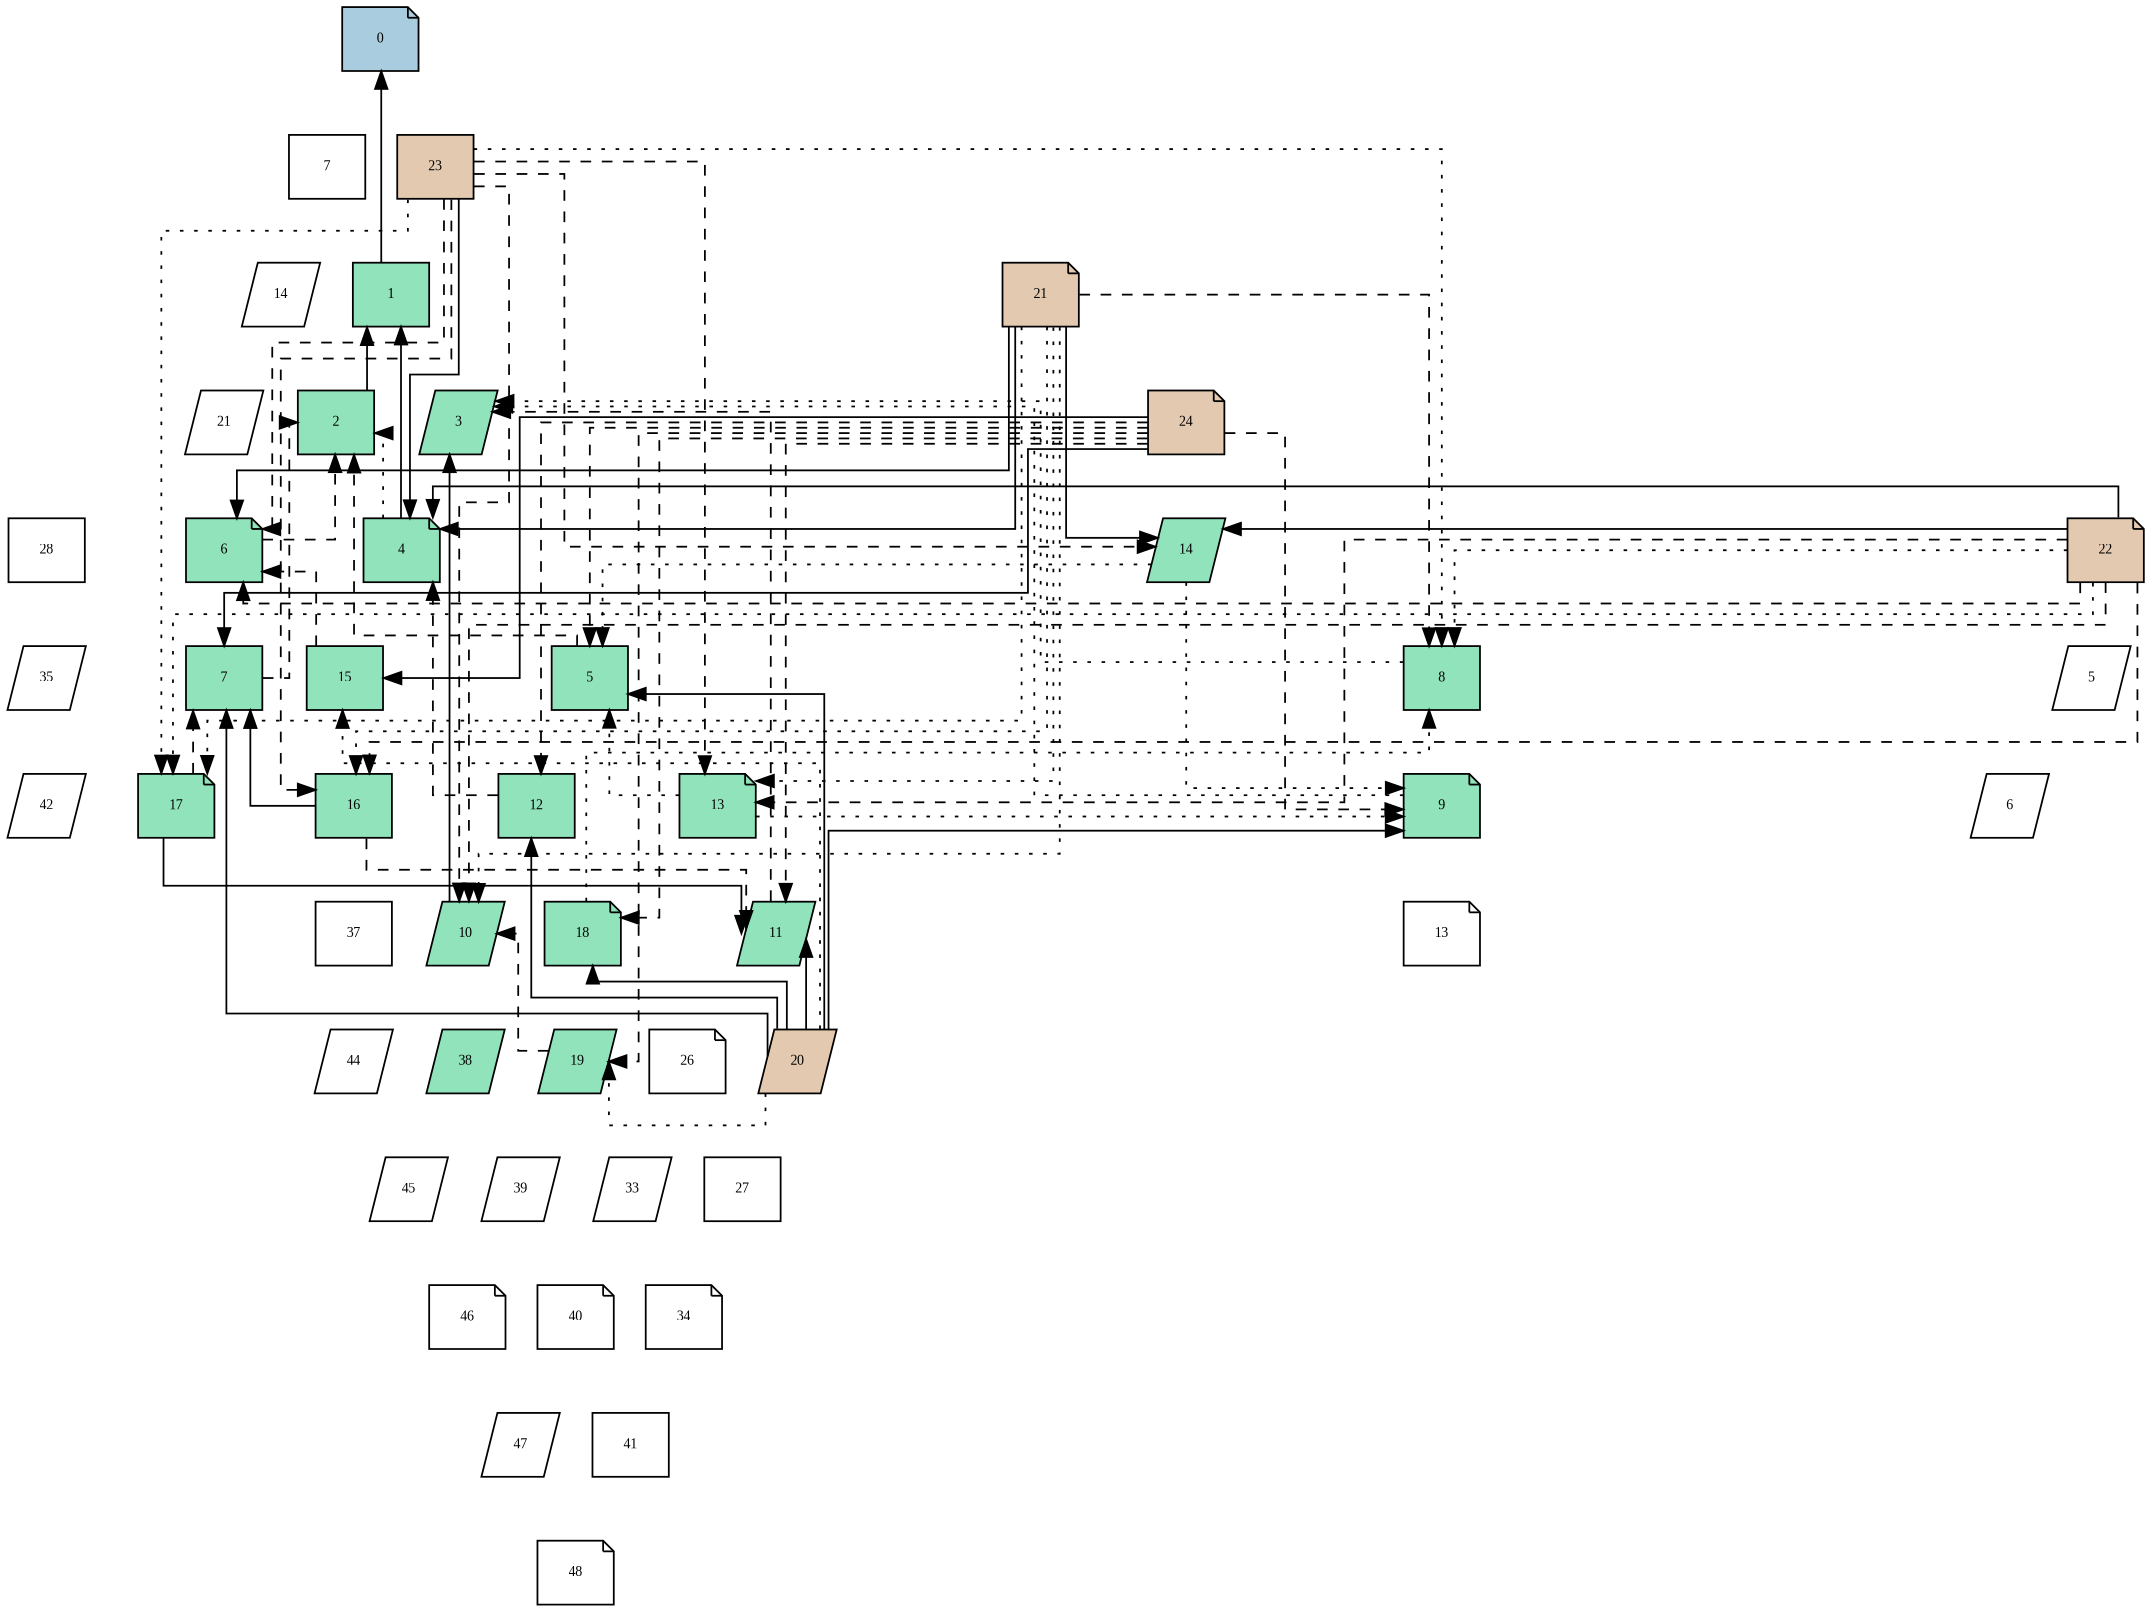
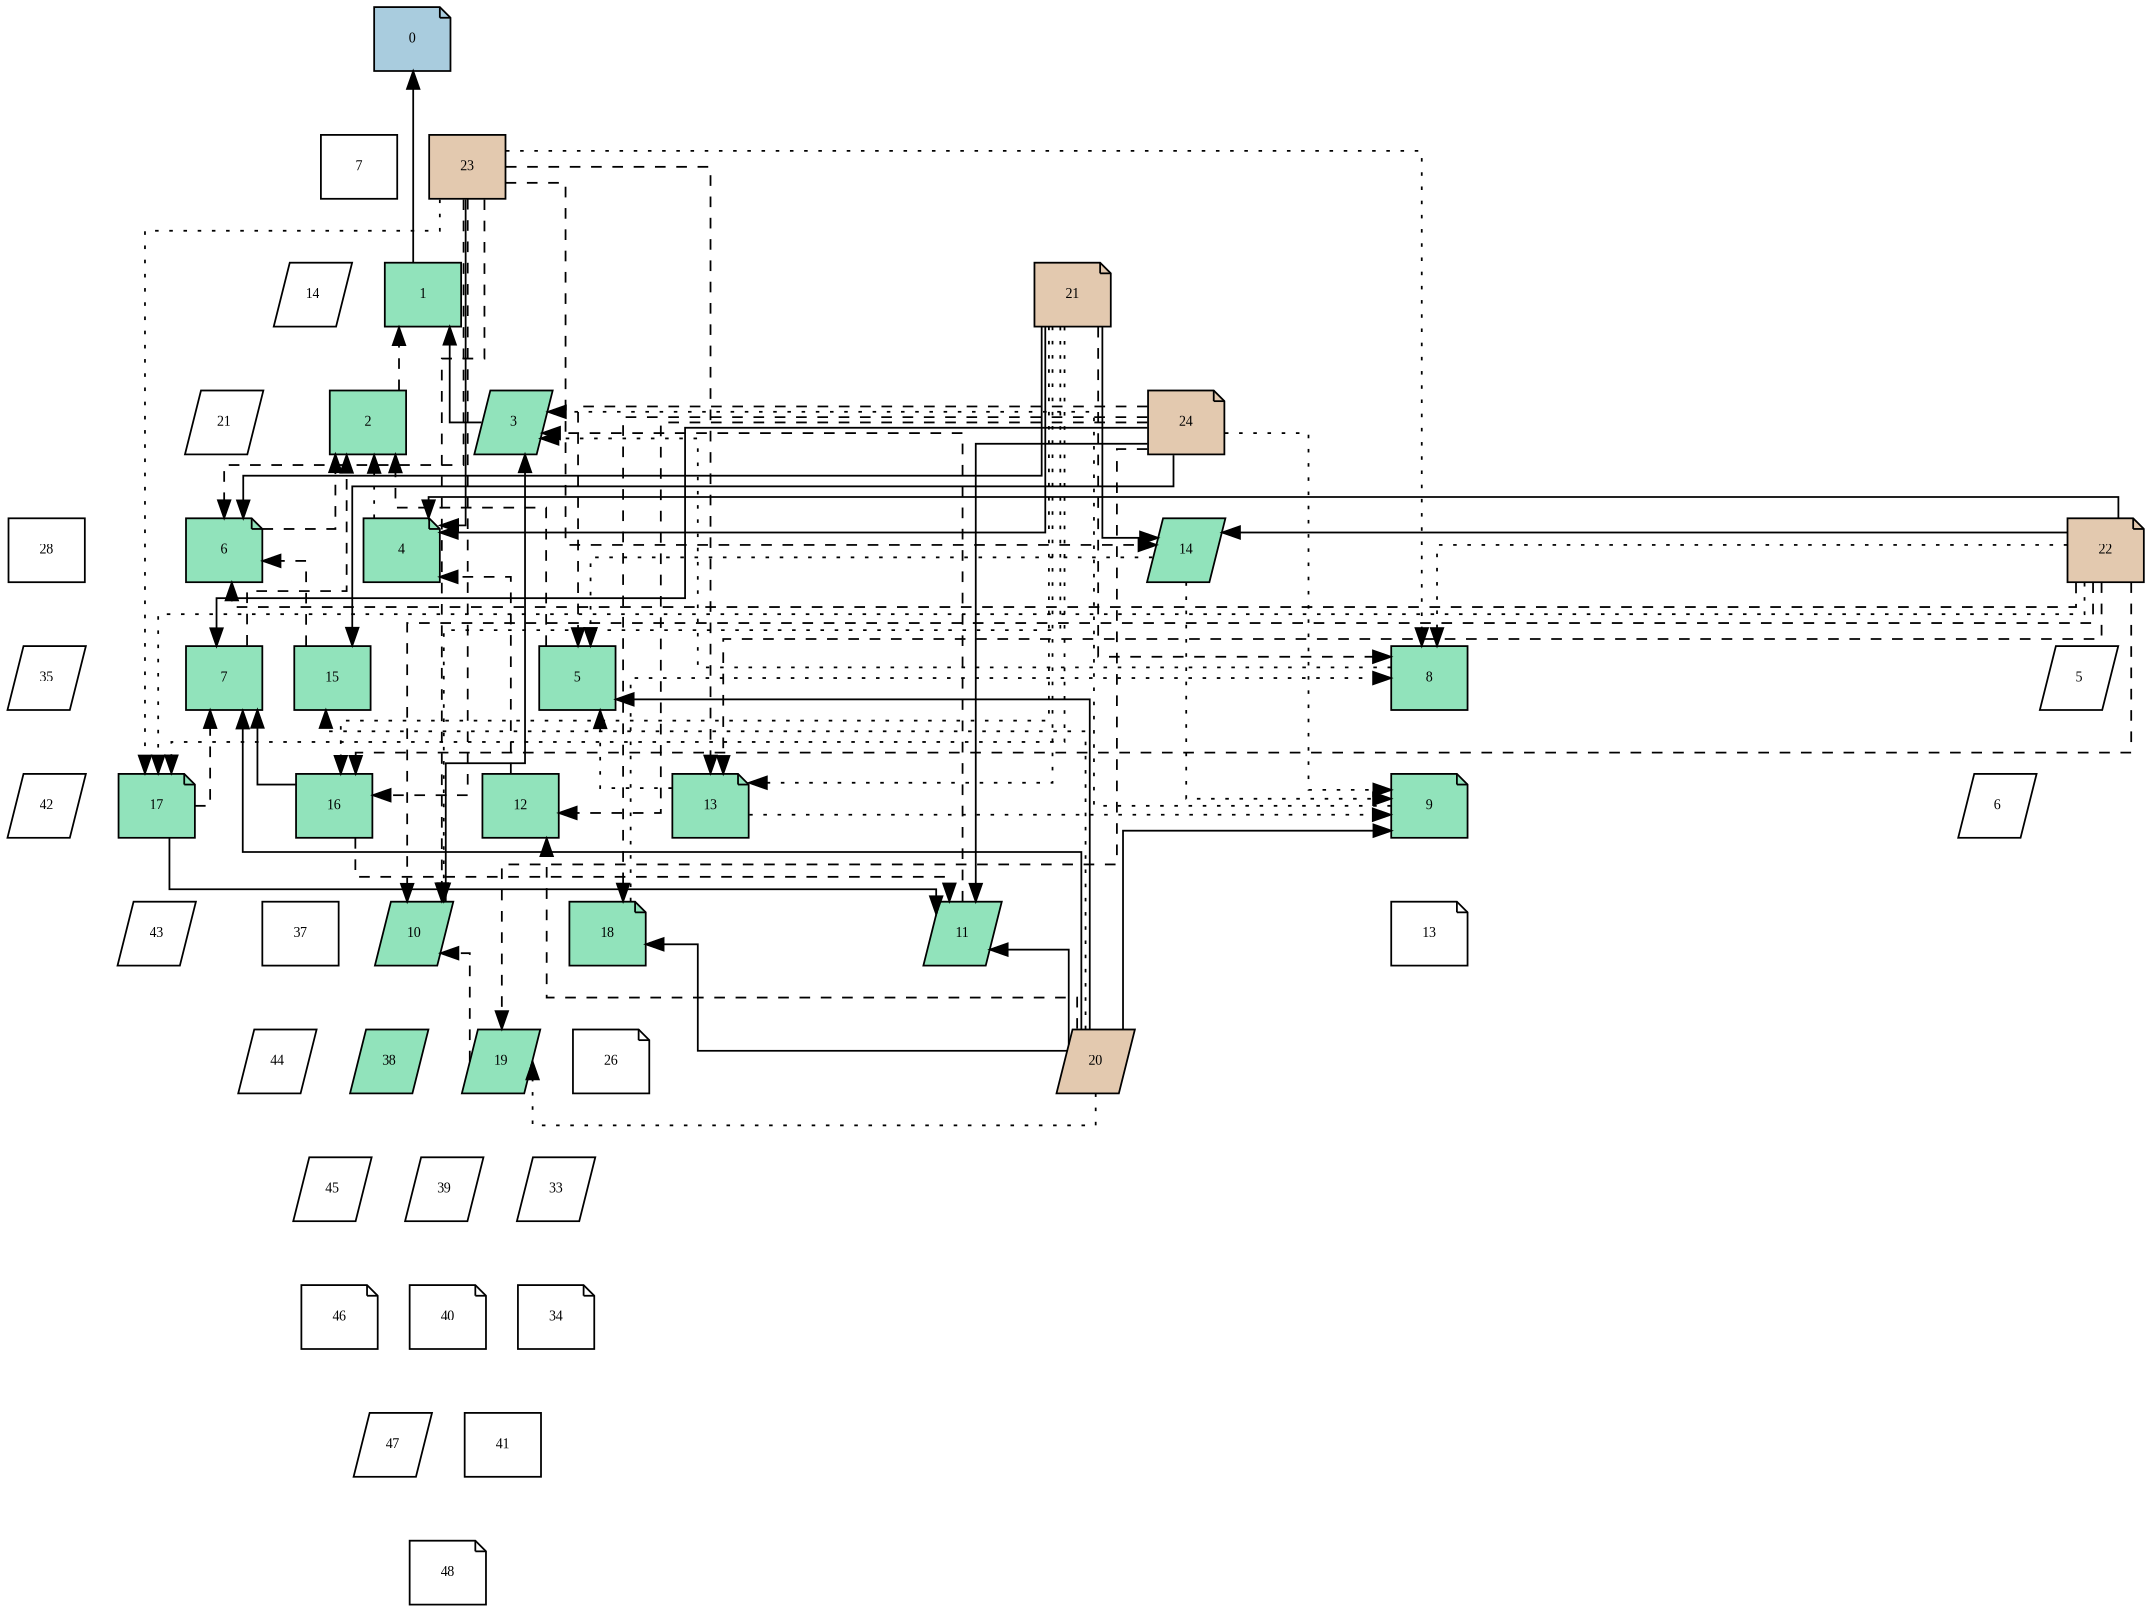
edge "2" -> "1": style solid -> dashed
edge "4" -> "1": now "3" -> "1"
edge "24" -> "11": style dashed -> solid
edge "24" -> "9": style dashed -> dotted
node "43": added
edge "20" -> "12": style solid -> dashed
node "27": removed
